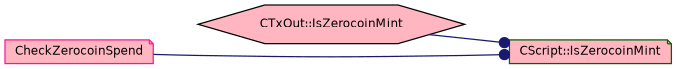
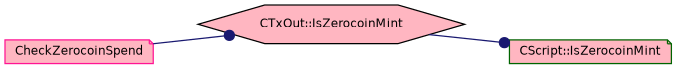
edge "CheckZerocoinSpend" -> "CScript::IsZerocoinMint": now "CheckZerocoinSpend" -> "CTxOut::IsZerocoinMint"
